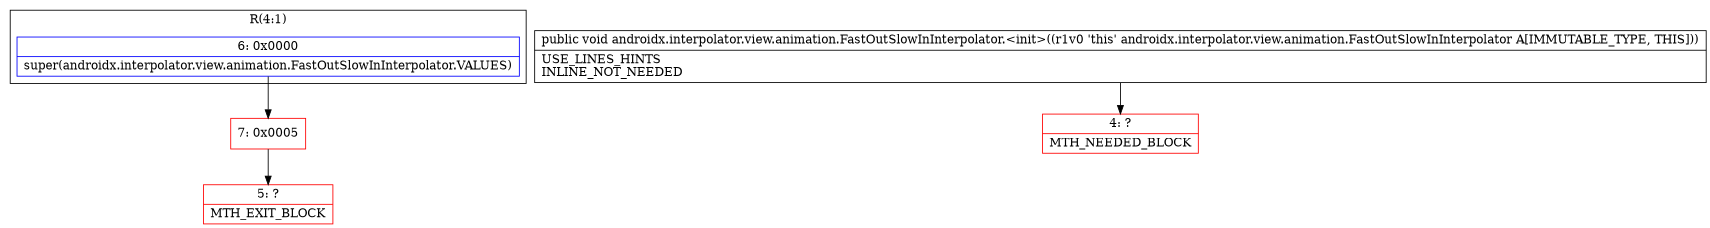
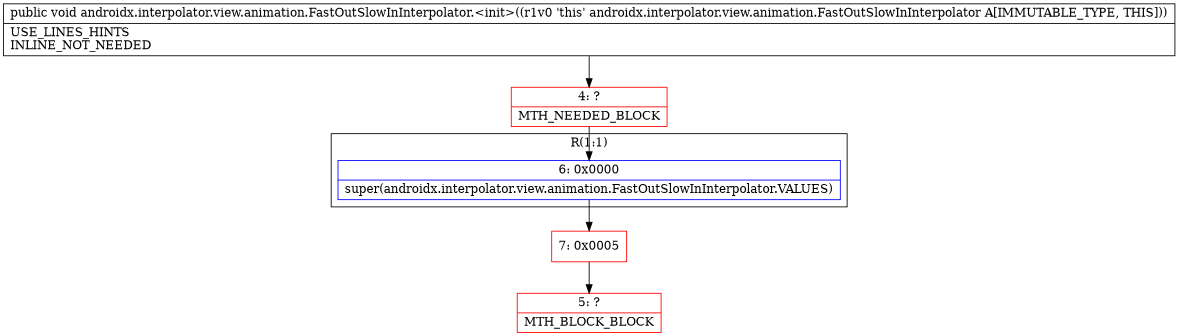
cluster "R(4:1)": label "R(4:1)" -> "R(1:1)"
edge "4: ?" -> "6: 0x0000": added
node "5: ?": text "MTH_EXIT_BLOCK" -> "MTH_BLOCK_BLOCK"
